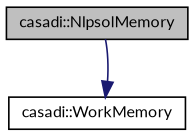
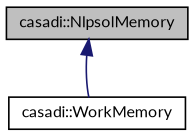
edge "casadi::NlpsolMemory" -> "casadi::WorkMemory": reversed
